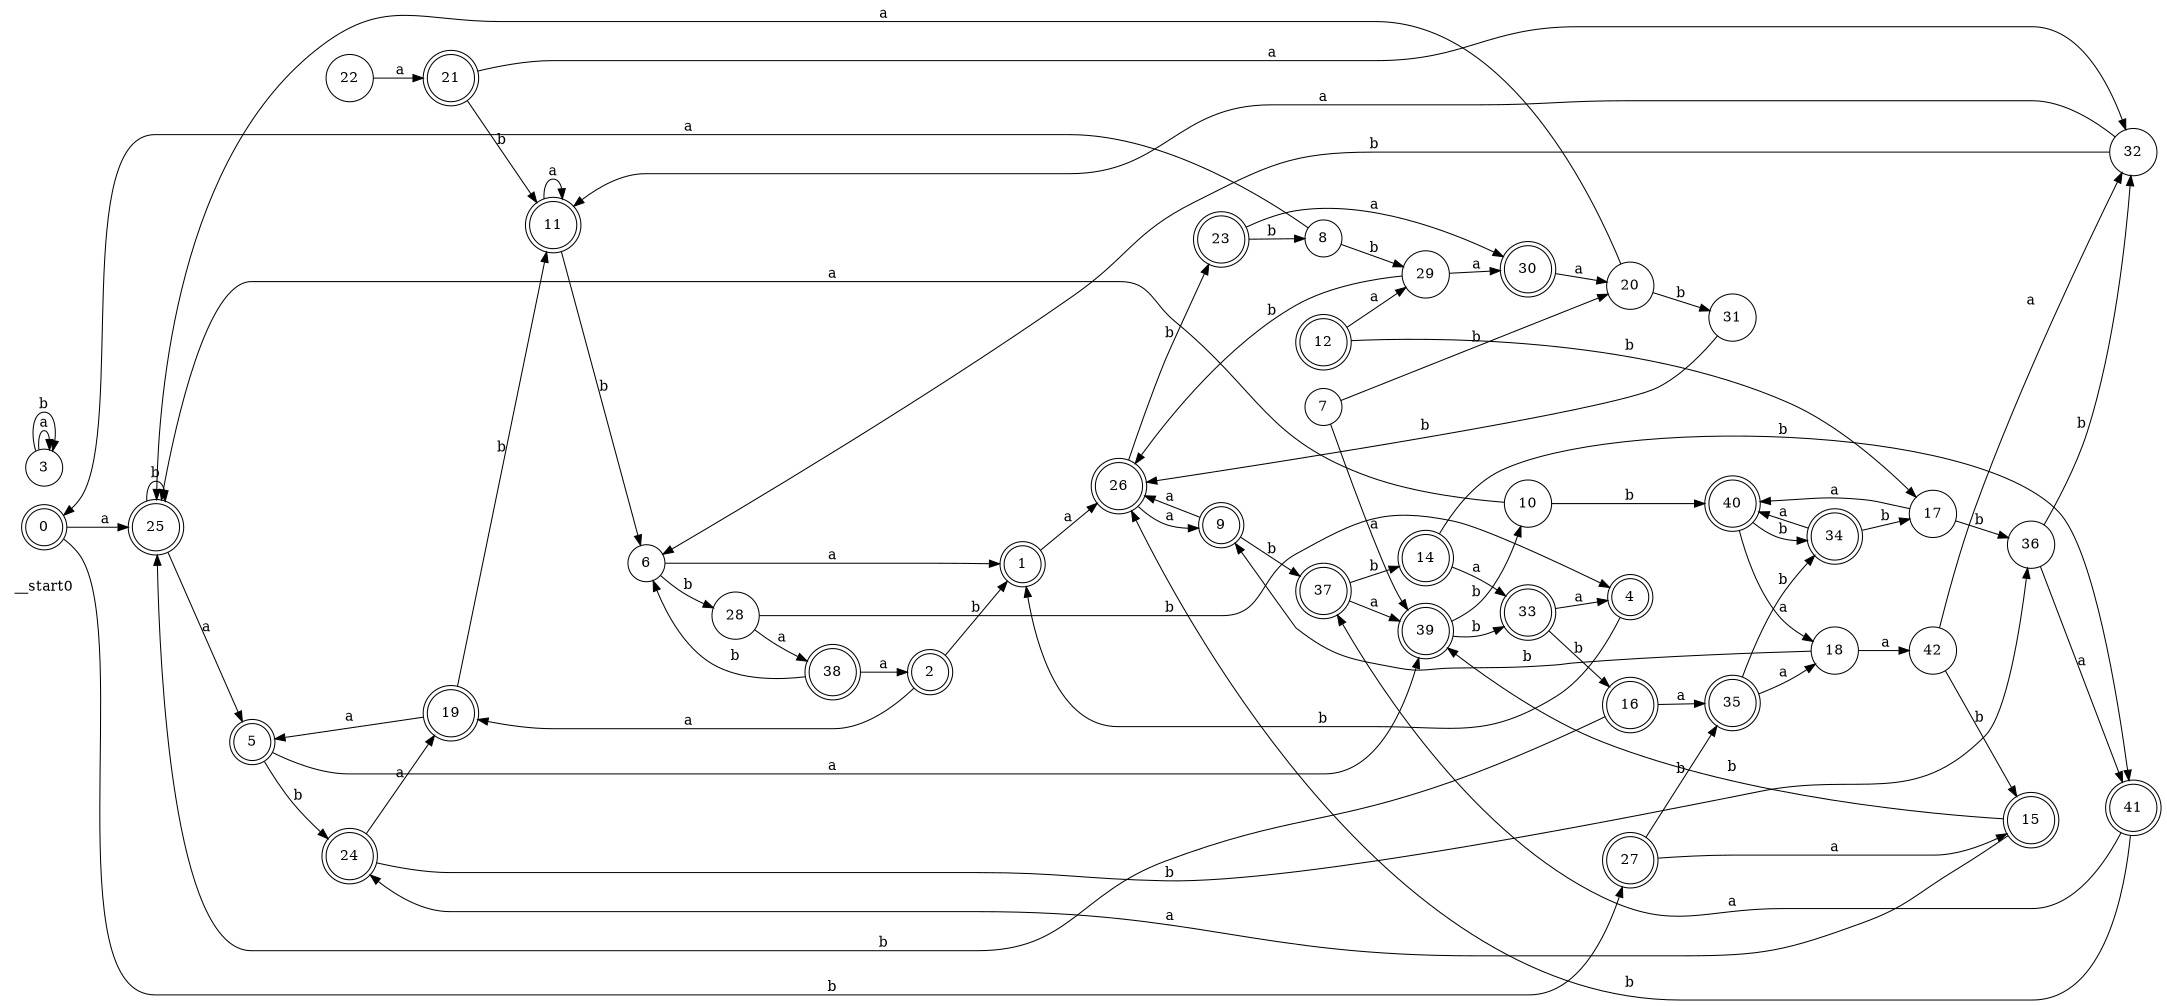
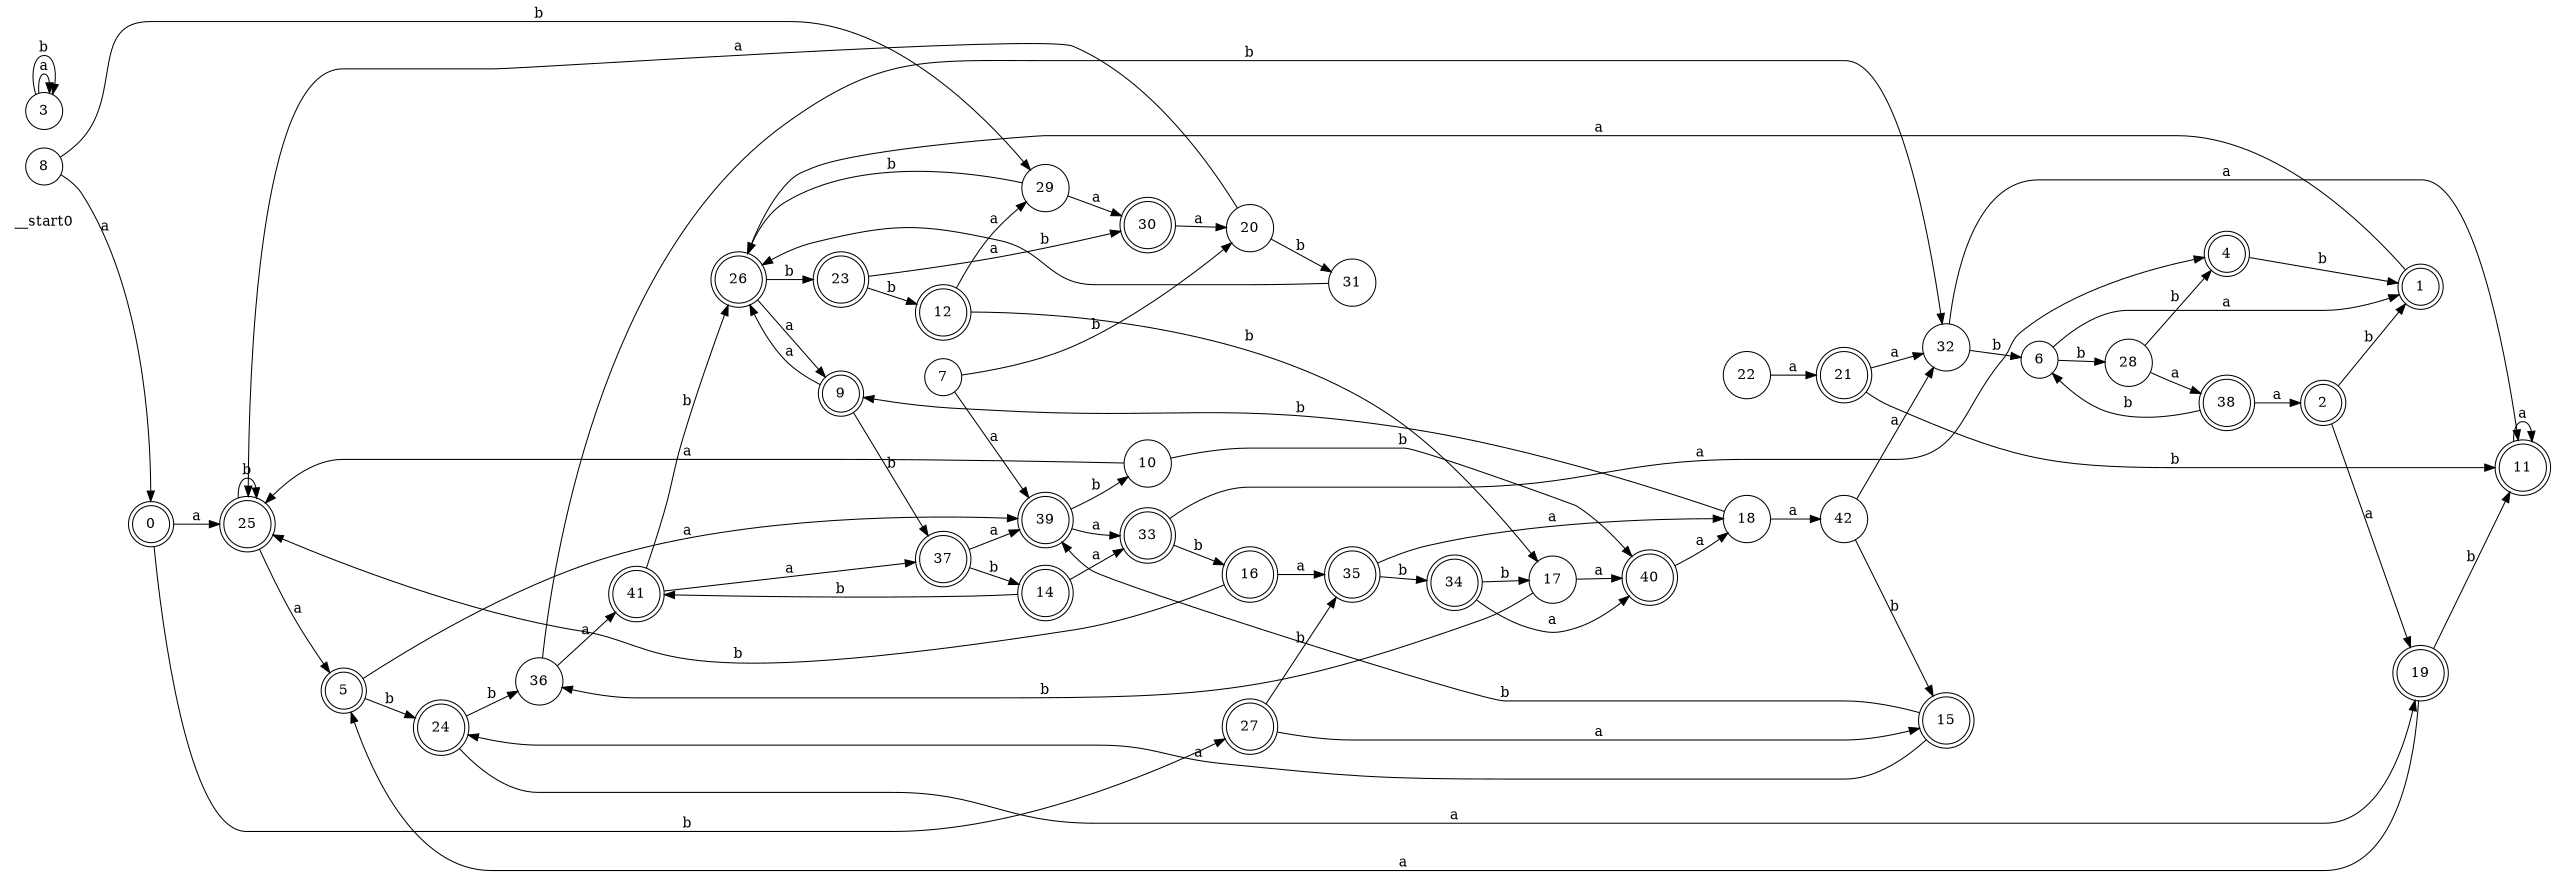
edge "23" -> "8": now "23" -> "12"
edge "11" -> "6": removed, label "b"
edge "40" -> "34": removed, label "b"
edge "39" -> "33": label "b" -> "a"
